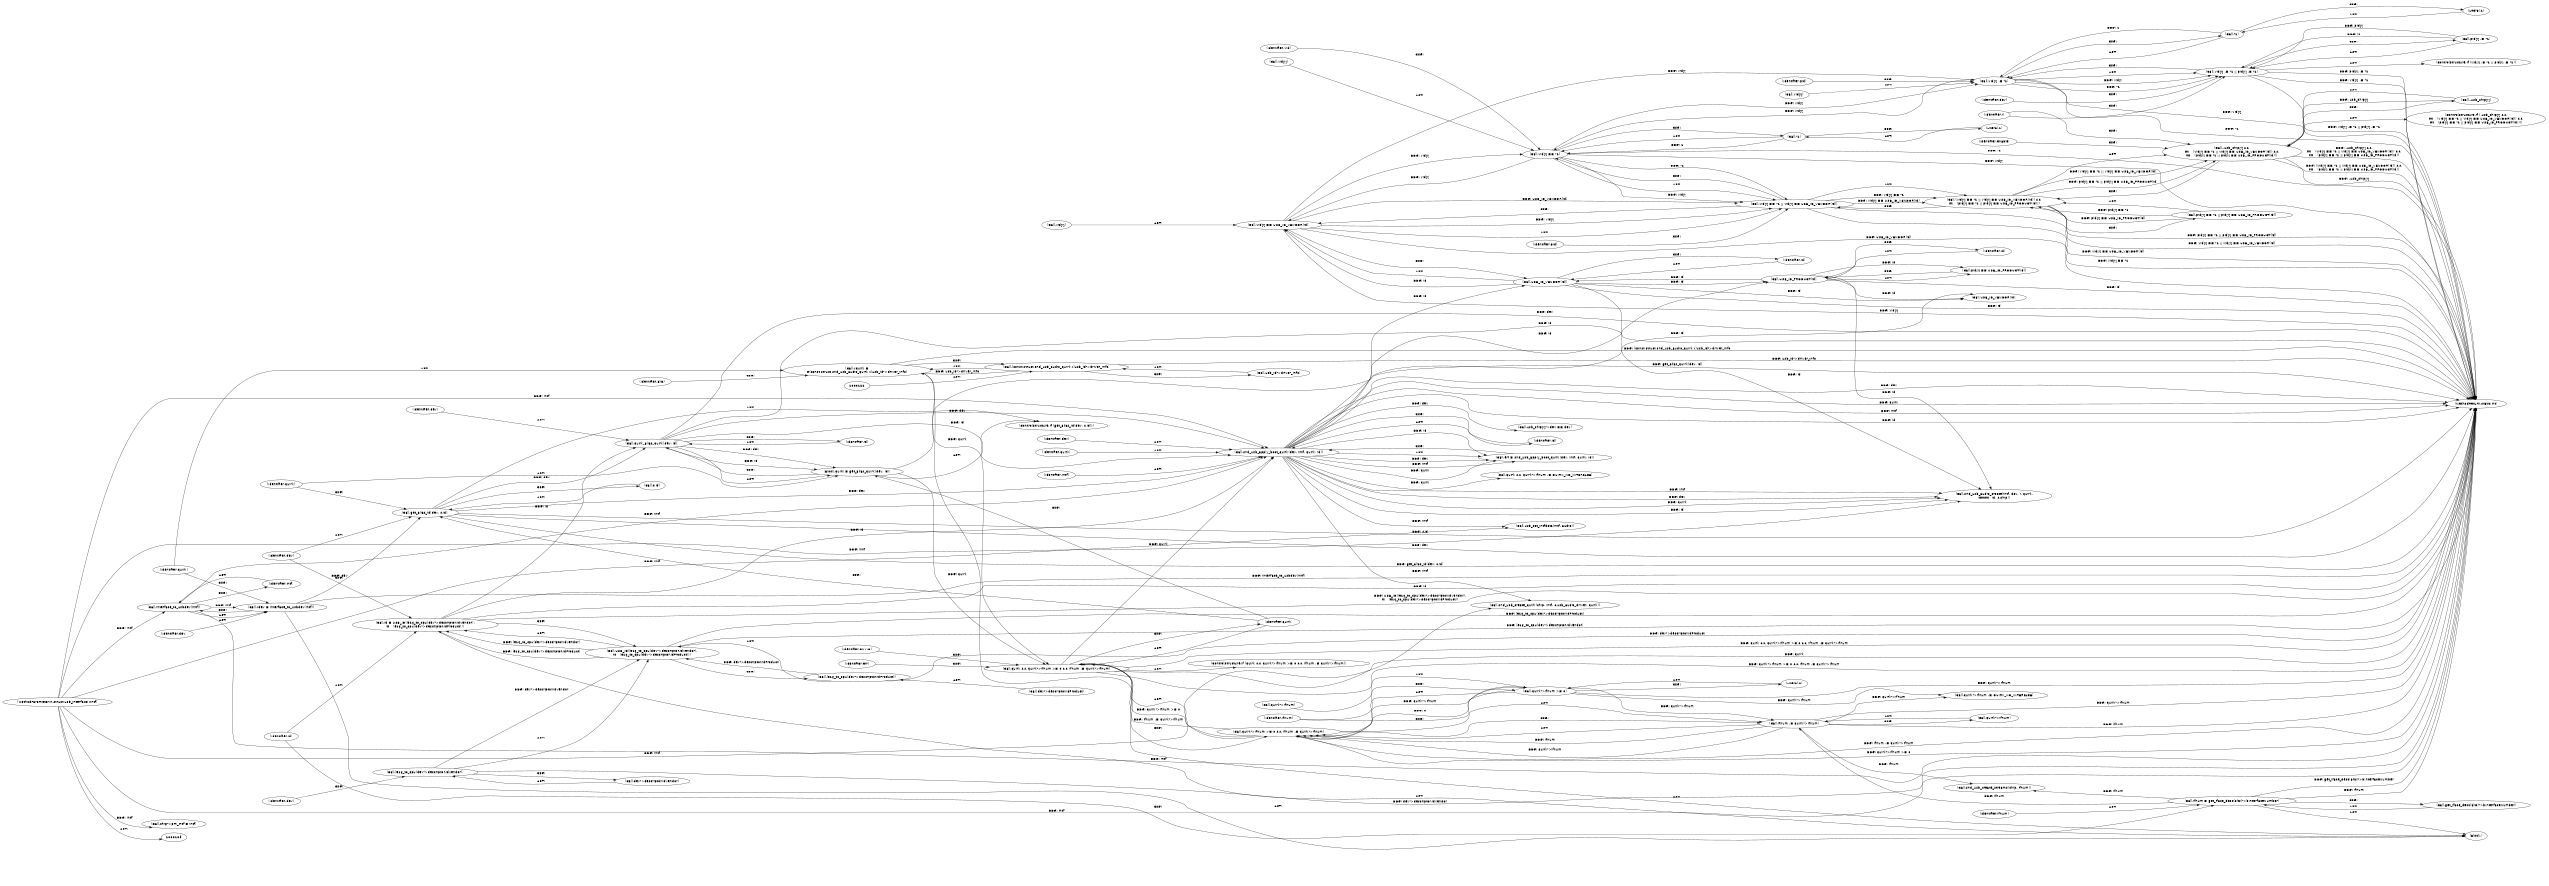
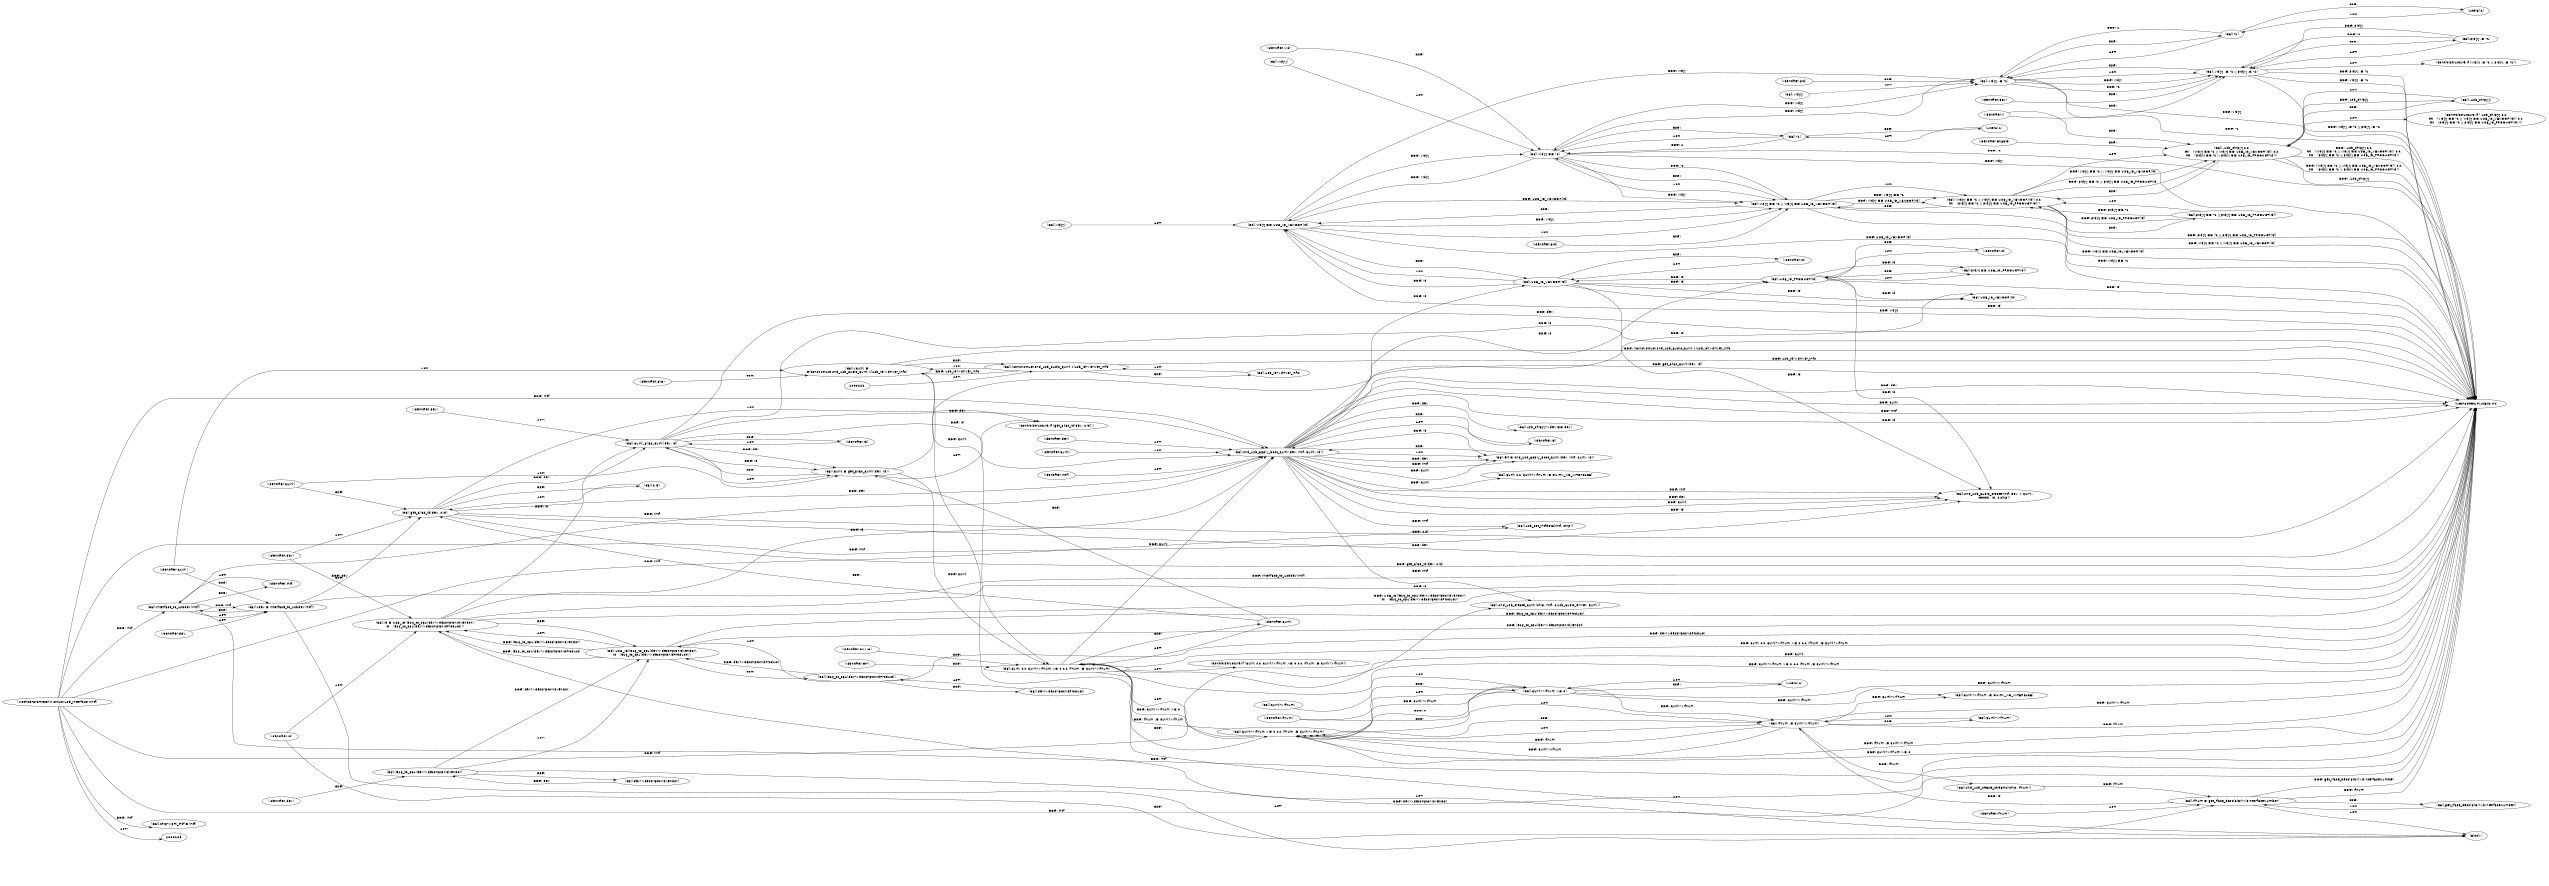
node "(Block,quirk = get_alias_quirk(dev, id))": label "(Block,quirk = get_alias_quirk(dev, id))" -> "(Call,quirk = get_alias_quirk(dev, id))"
node "(Call,usb_set_intfdata(intf, audio))": label "(Call,usb_set_intfdata(intf, audio))" -> "(Call,usb_set_intfdata(intf, chip))"
edge "(Call,le16_to_cpu(dev->descriptor.idProduct))" -> "(Call,dev->descriptor.idProduct)": added, label "CFG:"
edge "(Call,dev->descriptor.idVendor)" -> "(Call,le16_to_cpu(dev->descriptor.idVendor))": label "AST: " -> "DDG: dev"
edge "(Call,ifnum = get_iface_desc(alts)->bInterfaceNumber)" -> "(Call,snd_usb_create_streams(chip, ifnum))": reversed
edge "(Call,ifnum = get_iface_desc(alts)->bInterfaceNumber)" -> "(Call,ifnum != quirk->ifnum)": label "DDG: ifnum" -> "DDG: id"
